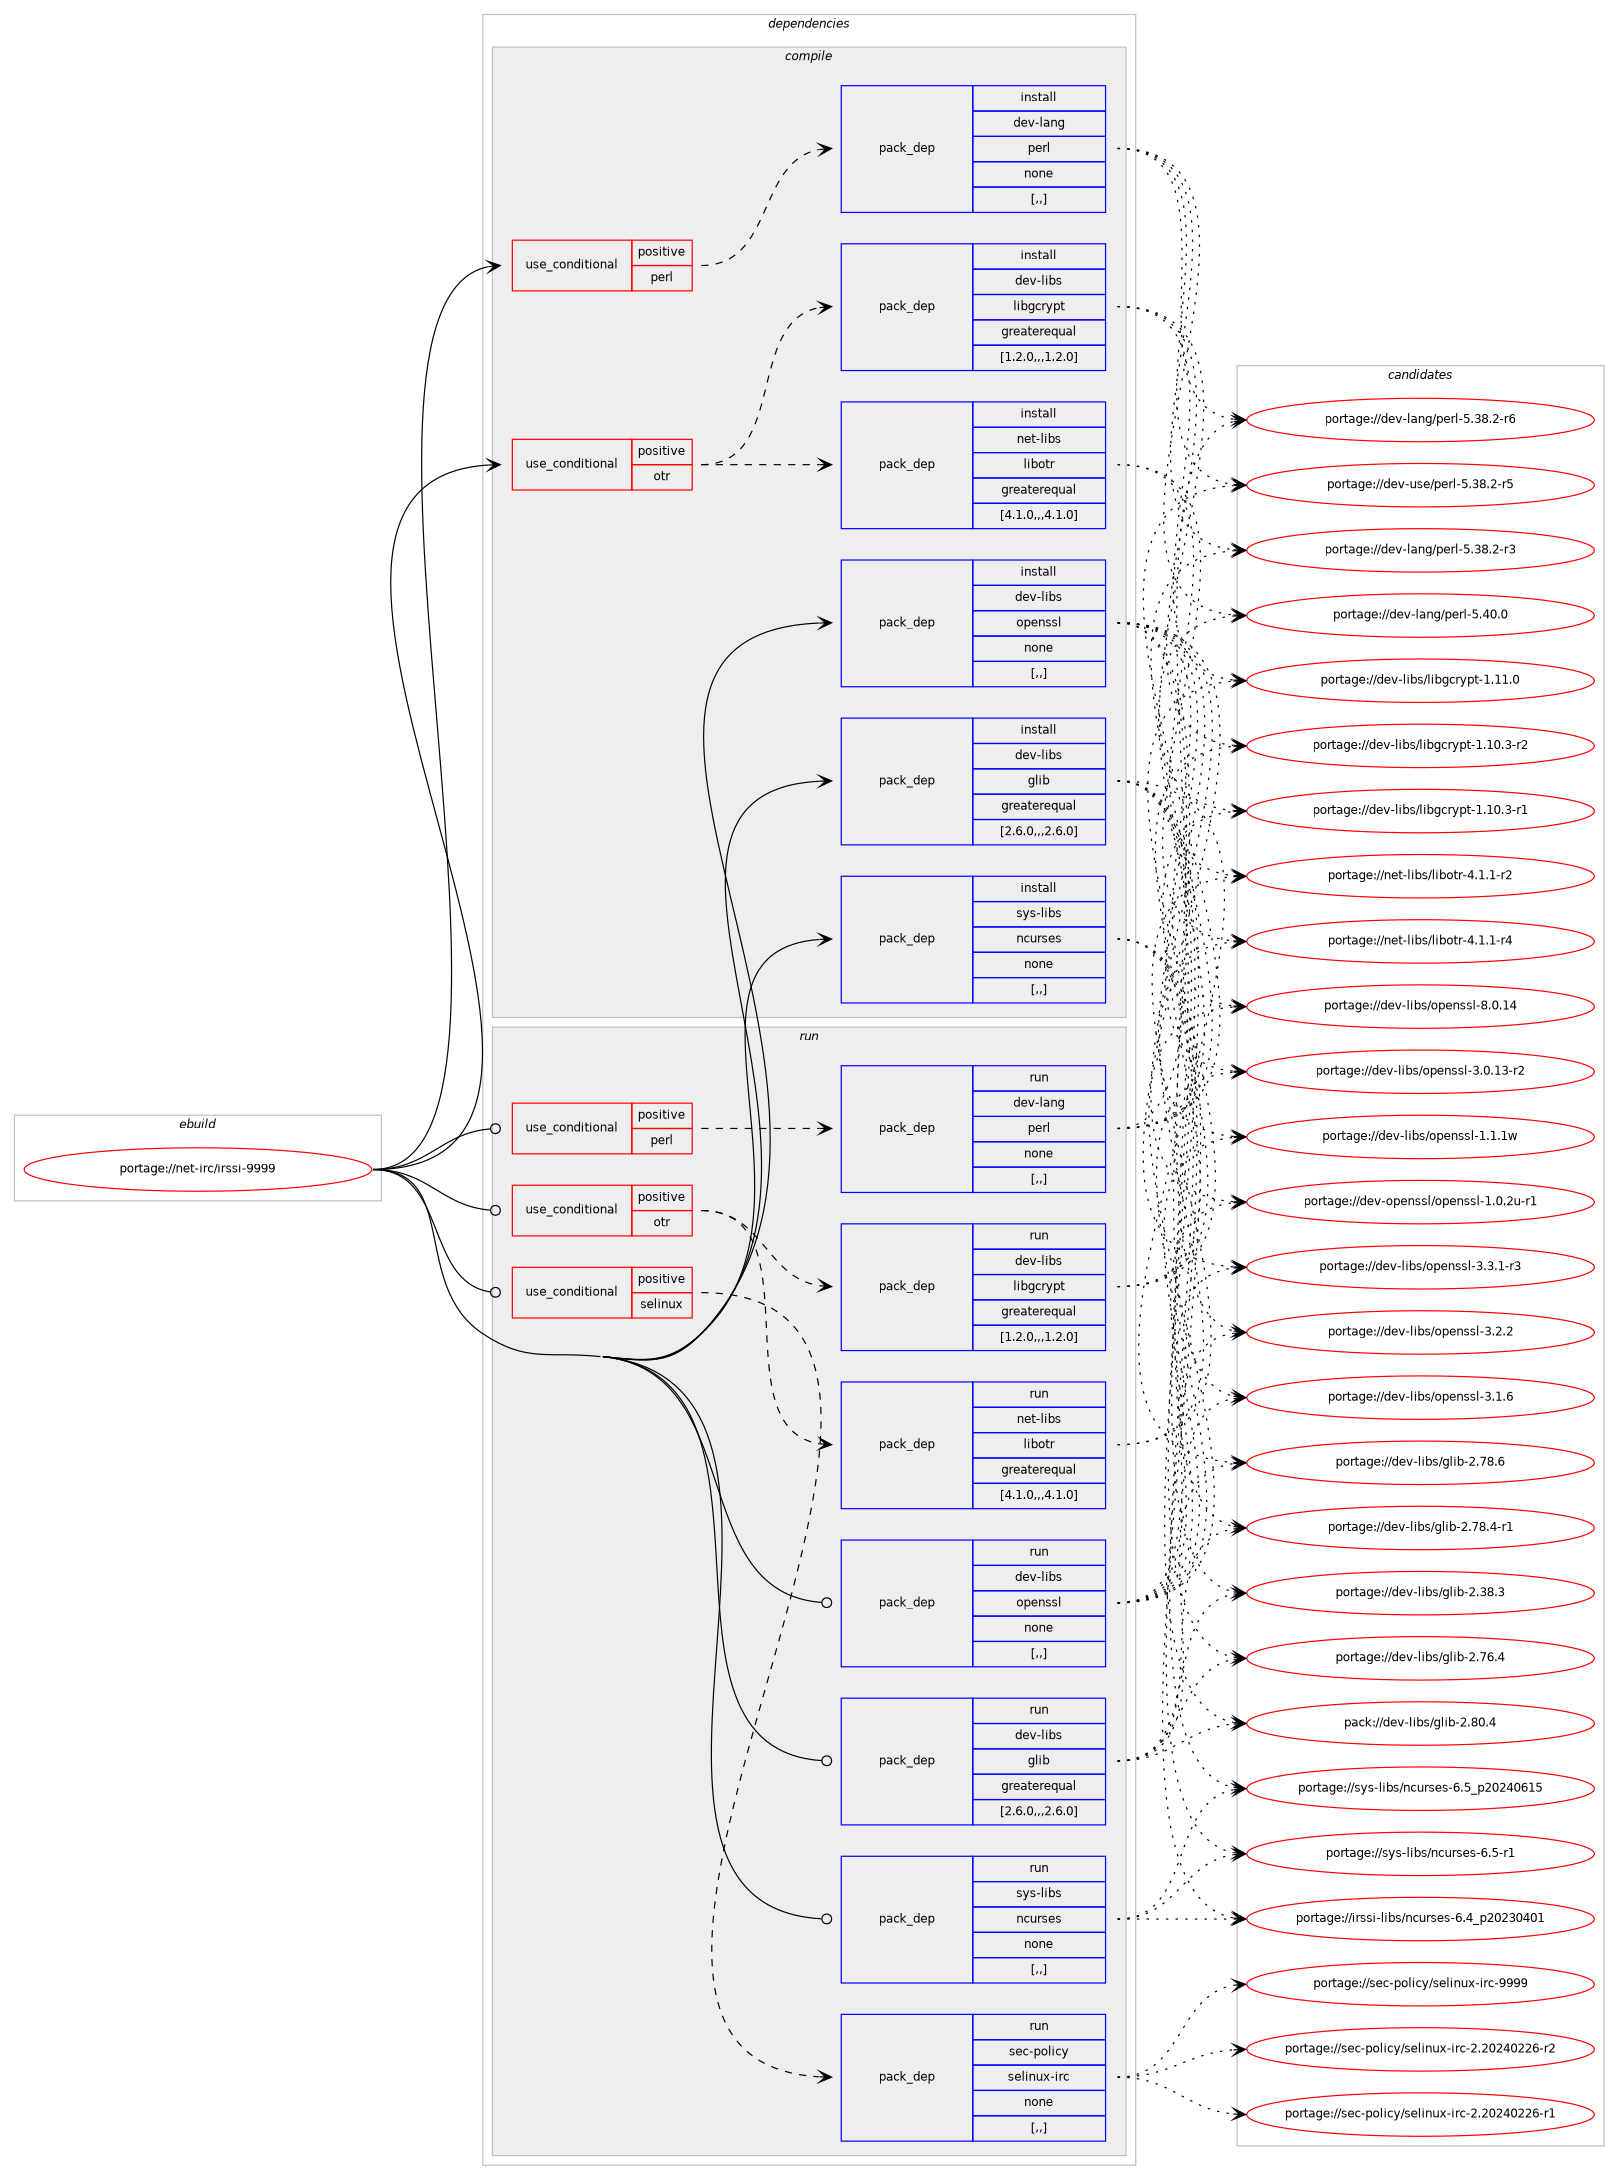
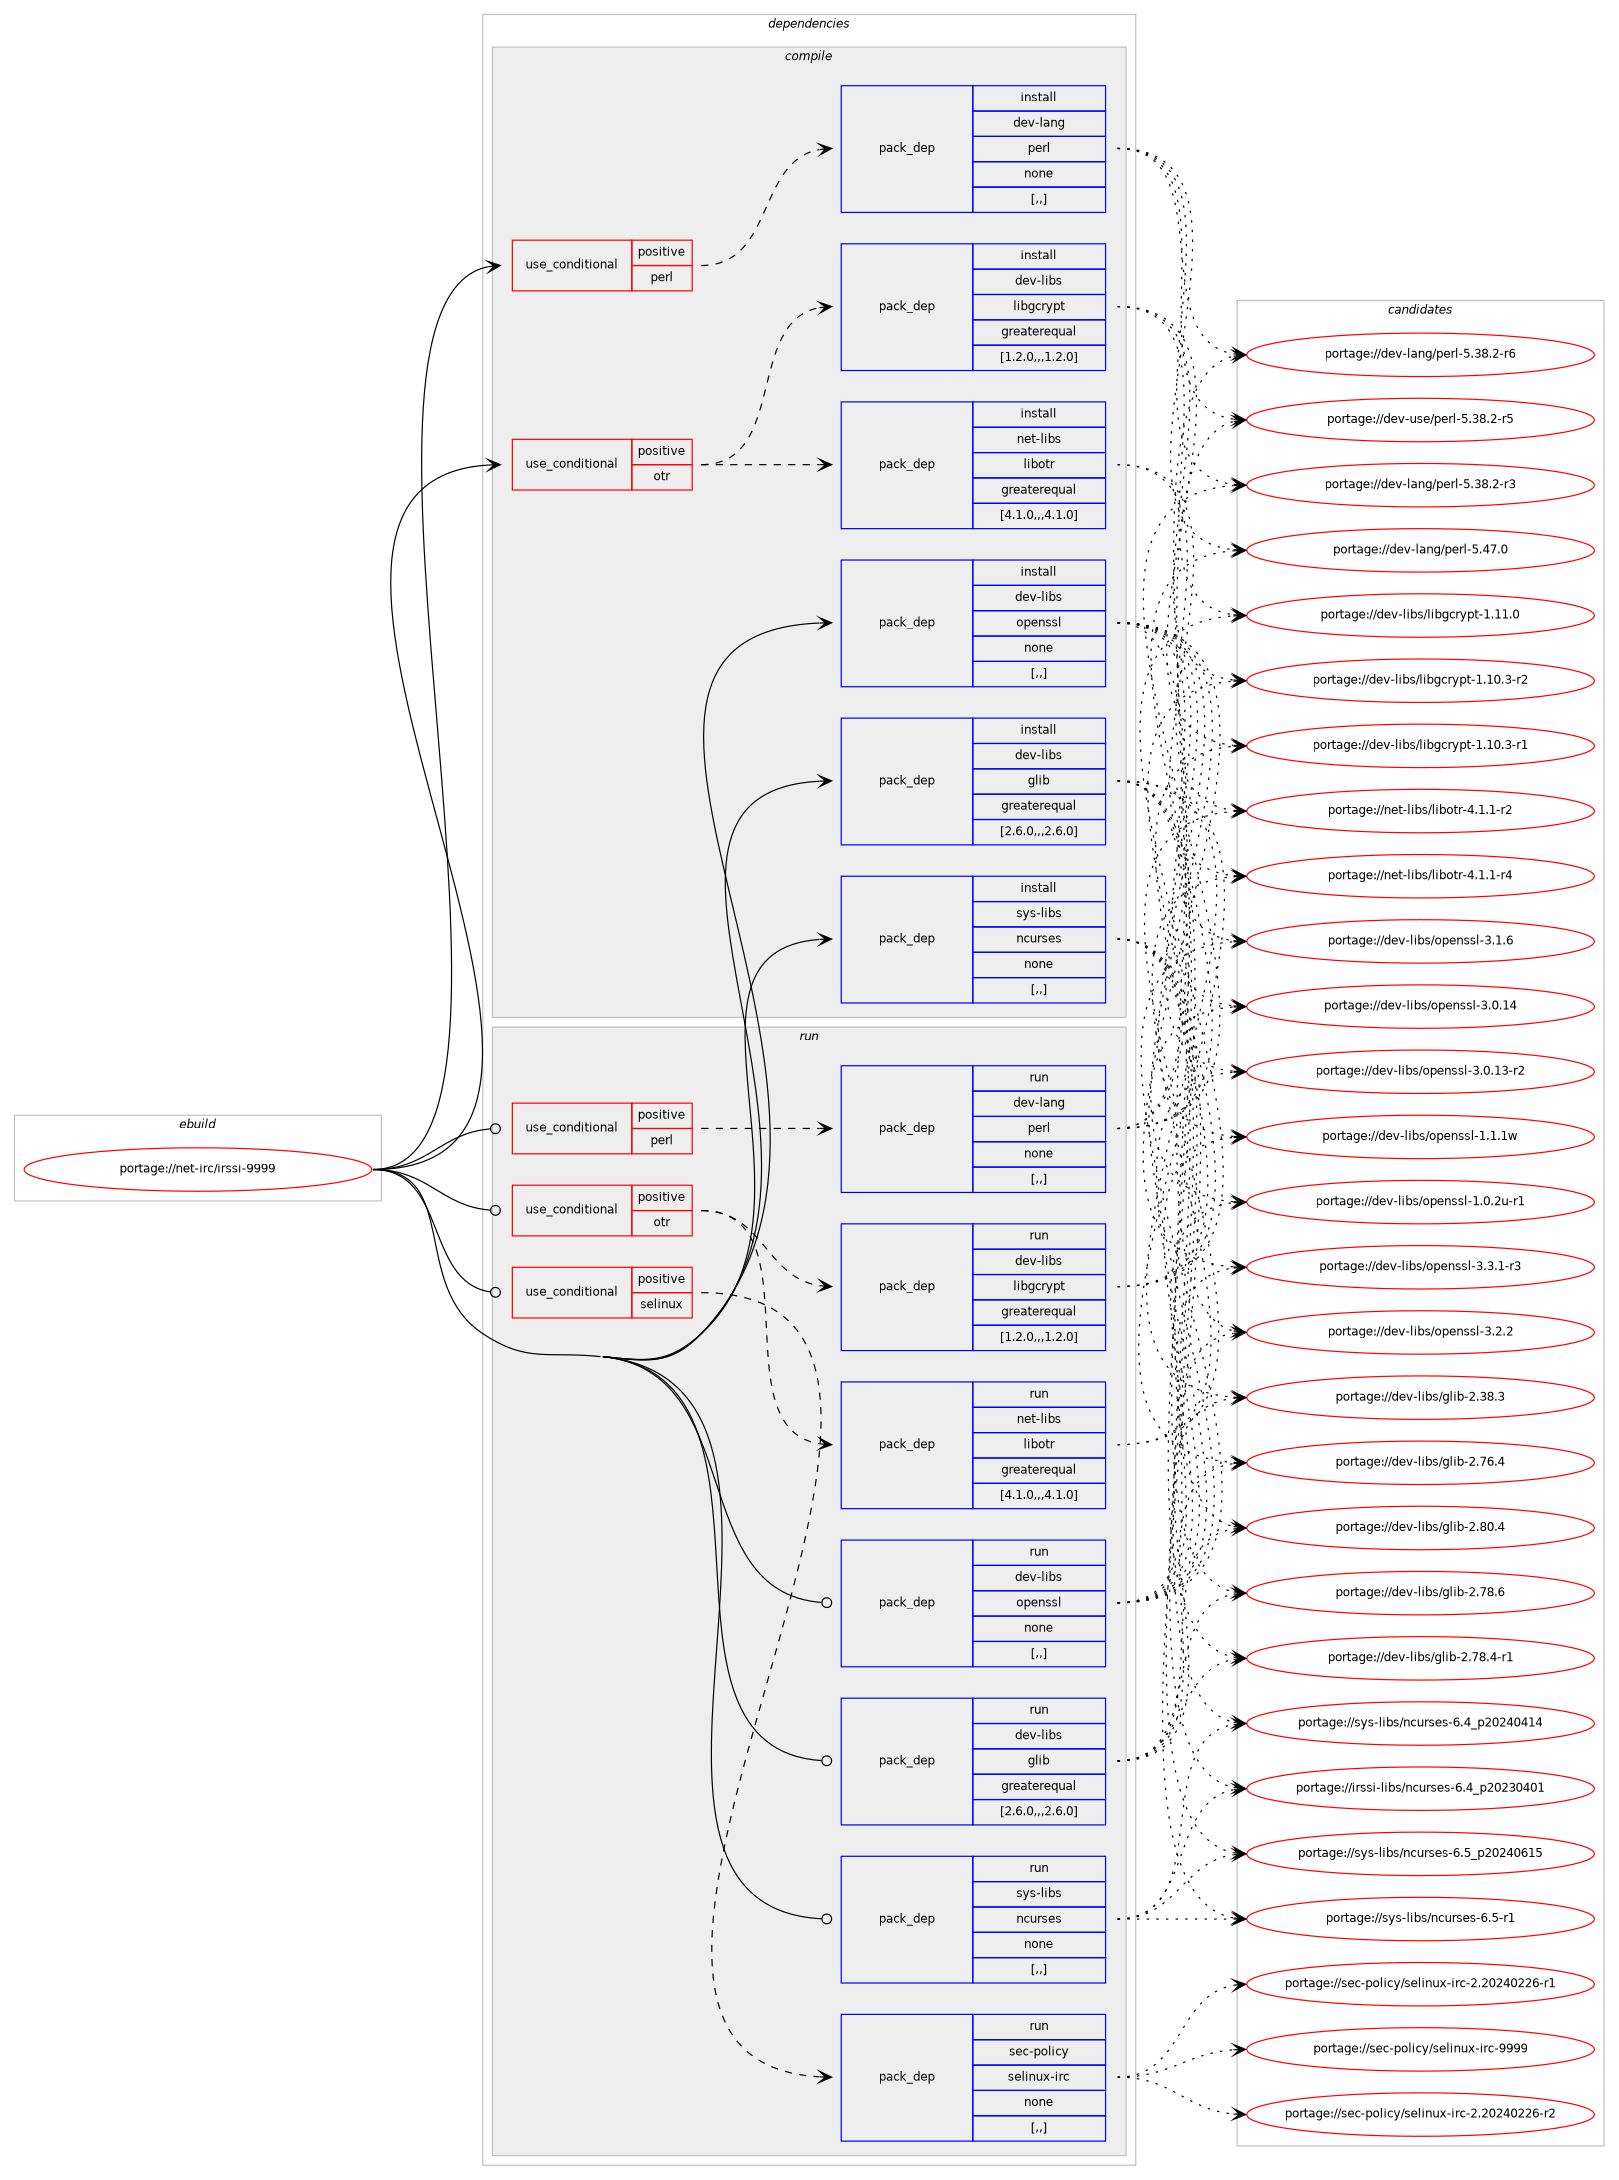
node "portage://dev-lang/perl-5.40.0": label "portage://dev-lang/perl-5.40.0" -> "portage://dev-lang/perl-5.47.0"
node "portage://dev-libs/openssl-8.0.14": label "portage://dev-libs/openssl-8.0.14" -> "portage://dev-libs/openssl-3.0.14"
node "portage://dev-openssl/openssl-1.0.2u-r1": label "portage://dev-openssl/openssl-1.0.2u-r1" -> "portage://dev-libs/openssl-1.0.2u-r1"
node "pack://dev-libs/glib-2.80.4": label "pack://dev-libs/glib-2.80.4" -> "portage://dev-libs/glib-2.80.4"
node "portage://sys-libs/ncurses-6.4_p20240414": added
